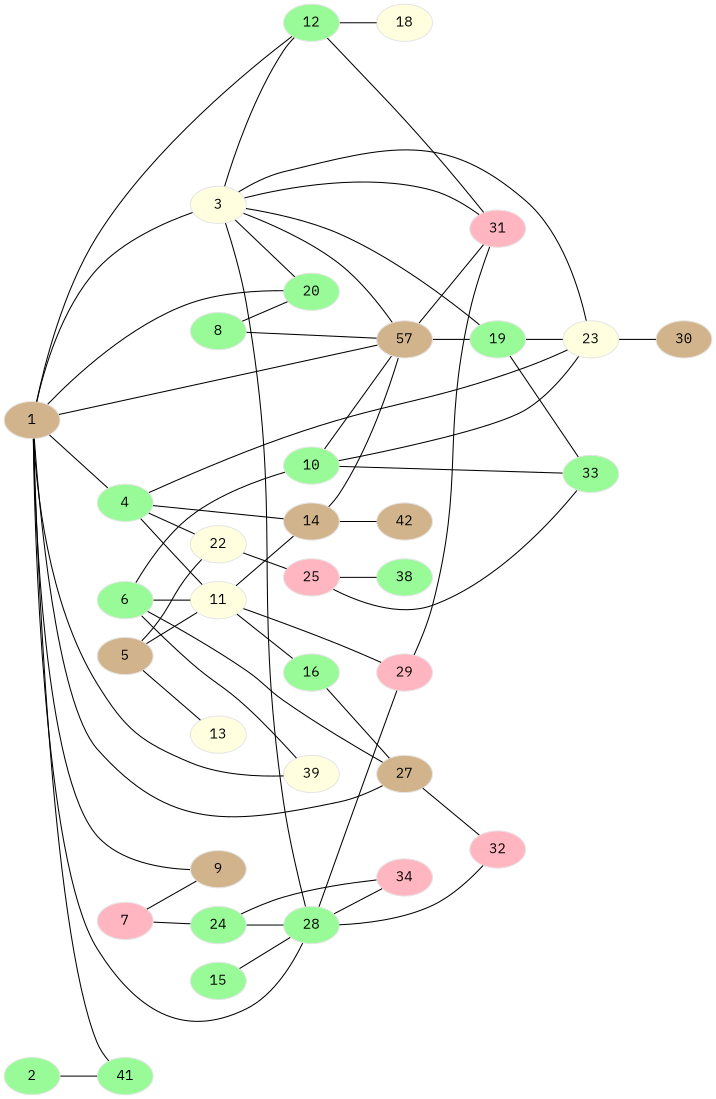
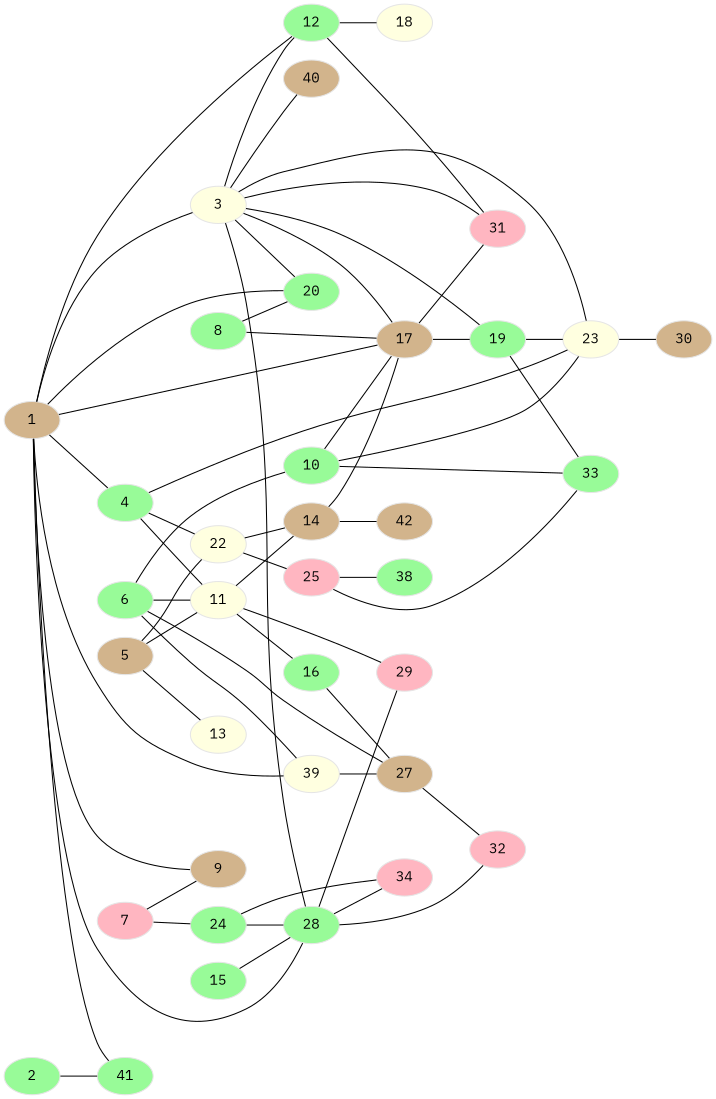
node "40": added
node "57": label "57" -> "17"
edge "31" -- "29": removed
edge "4" -- "14": now "22" -- "14"
edge "1" -- "27": now "39" -- "27"
